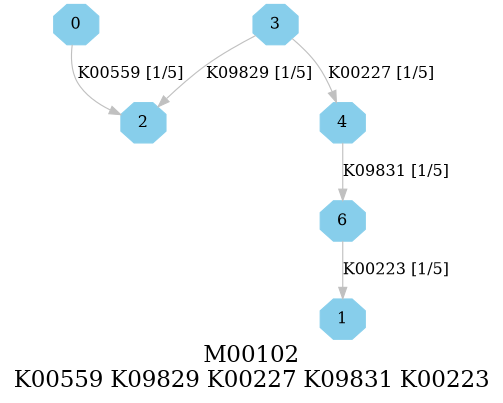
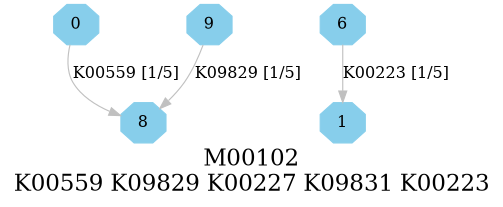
node "3": label "3" -> "9"
node "2": label "2" -> "8"
node "4": removed
